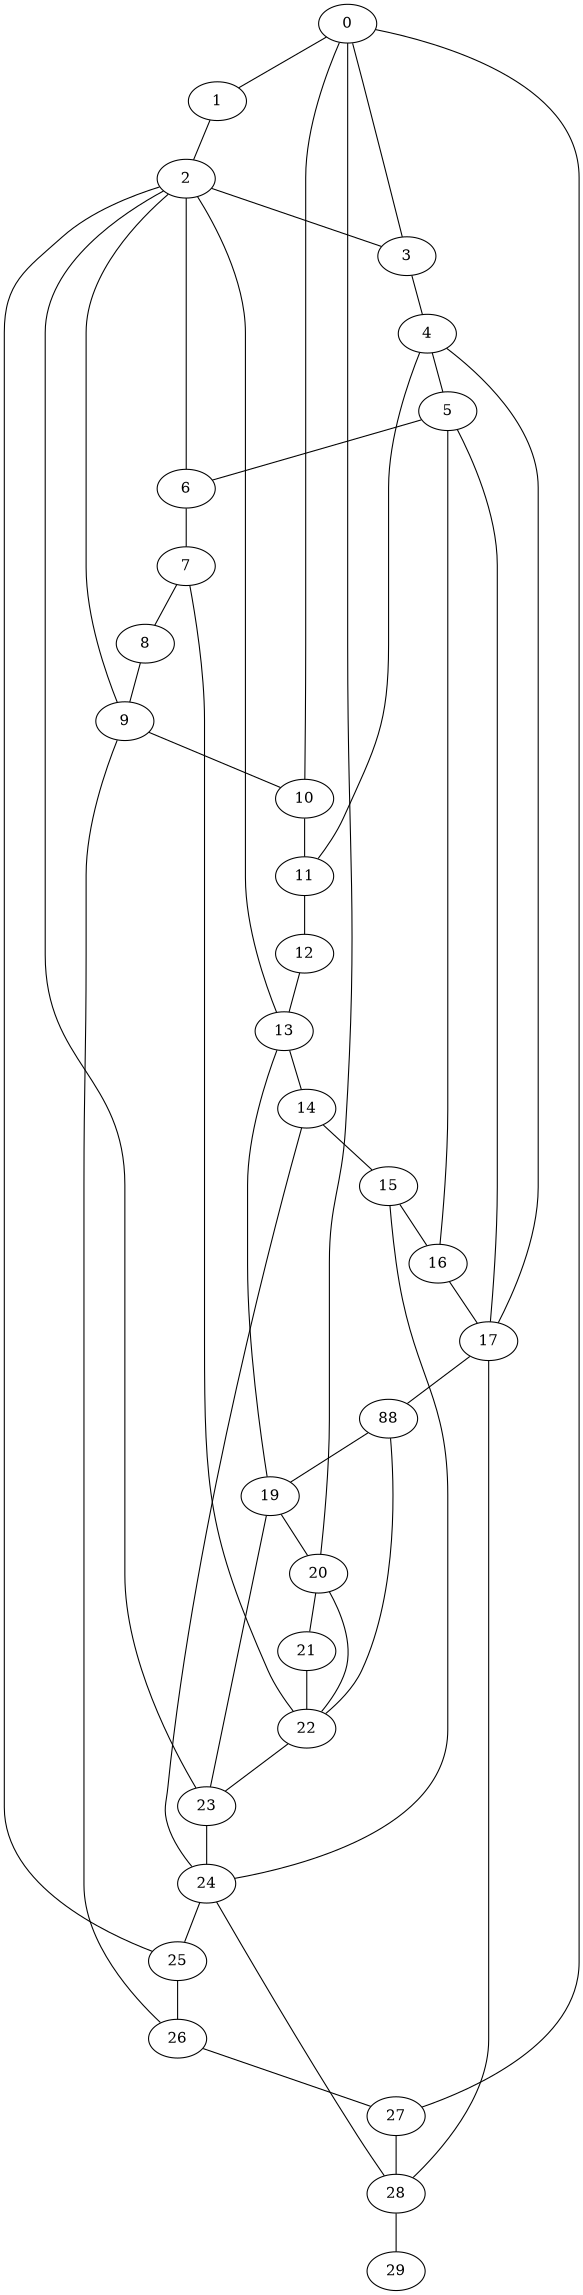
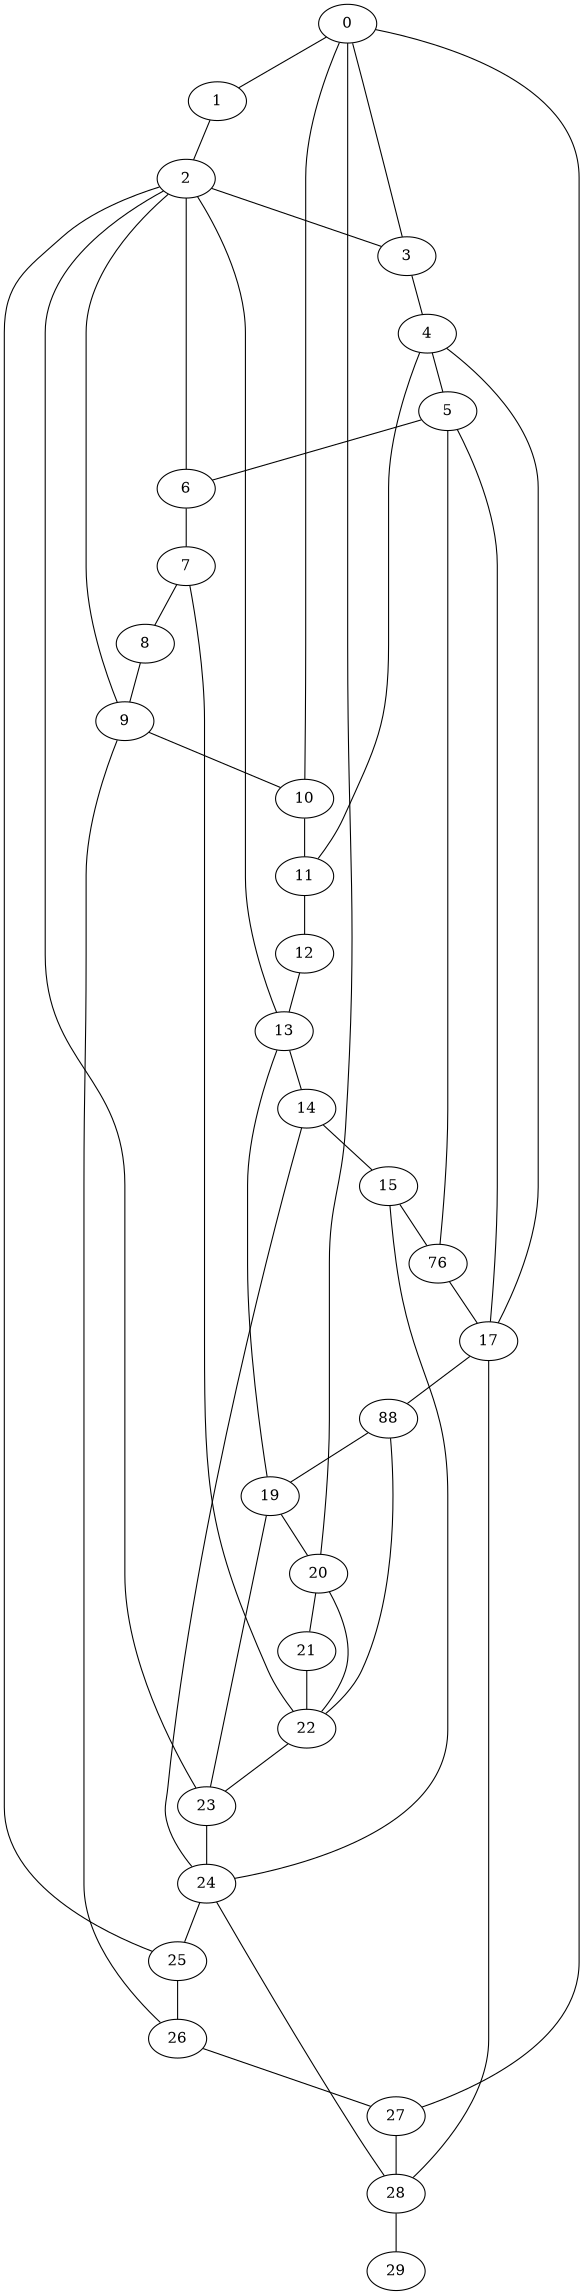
node "16": label "16" -> "76"
